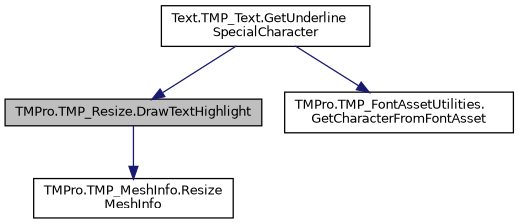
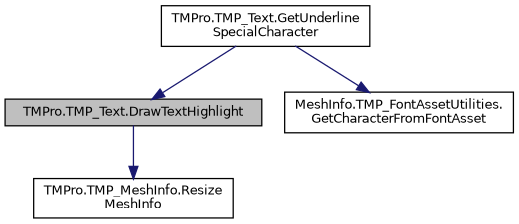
node "Text.TMP_Text.GetUnderline SpecialCharacter": label "Text.TMP_Text.GetUnderline SpecialCharacter" -> "TMPro.TMP_Text.GetUnderline SpecialCharacter"
node "TMPro.TMP_Resize.DrawTextHighlight": label "TMPro.TMP_Resize.DrawTextHighlight" -> "TMPro.TMP_Text.DrawTextHighlight"
node "TMPro.TMP_FontAssetUtilities. GetCharacterFromFontAsset": label "TMPro.TMP_FontAssetUtilities. GetCharacterFromFontAsset" -> "MeshInfo.TMP_FontAssetUtilities. GetCharacterFromFontAsset"
